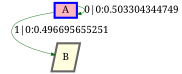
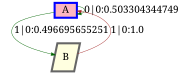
edge "B" -> "A": added, label "1|0:1.0"
